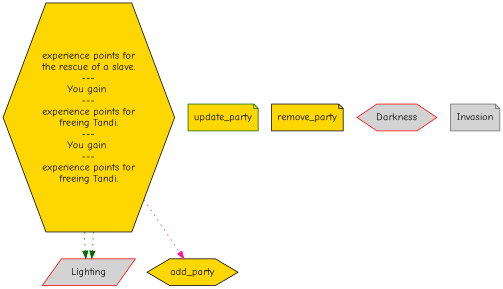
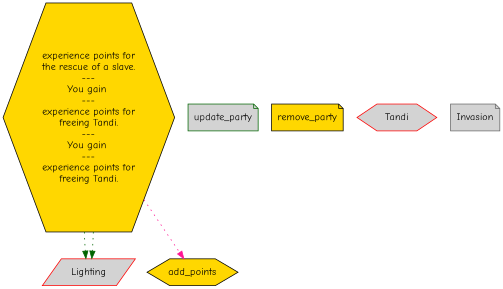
node "update_party": fillcolor gold -> lightgrey
node "Darkness": label "Darkness" -> "Tandi"
node "add_party": label "add_party" -> "add_points"
